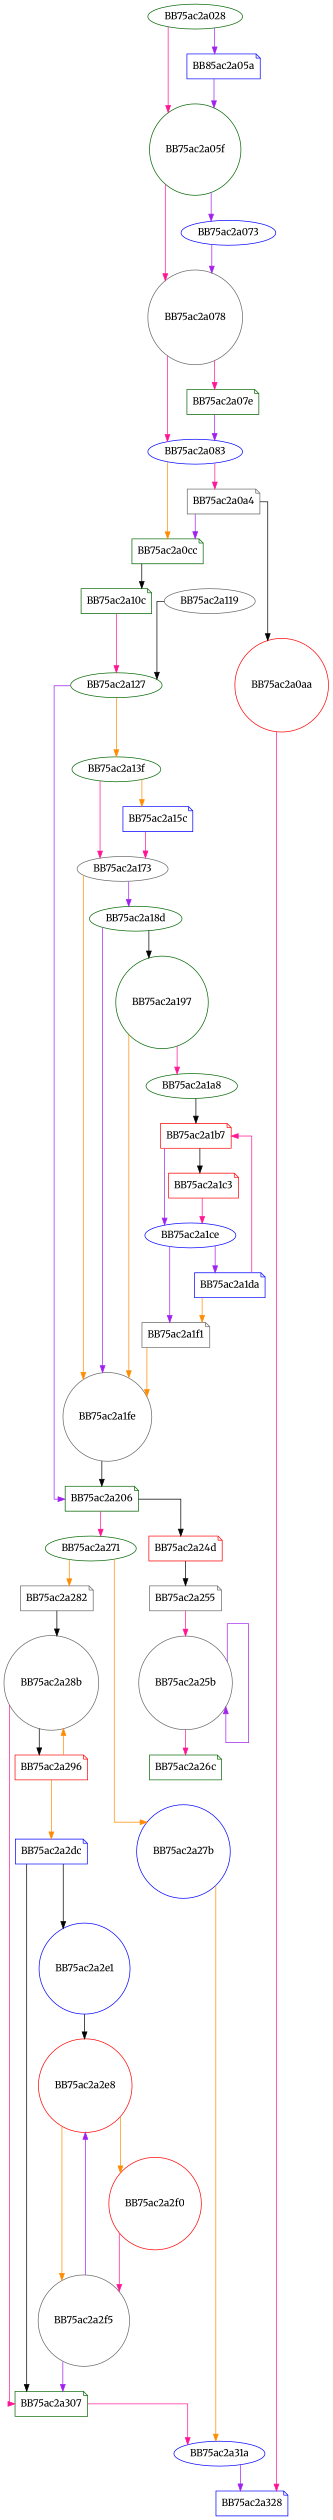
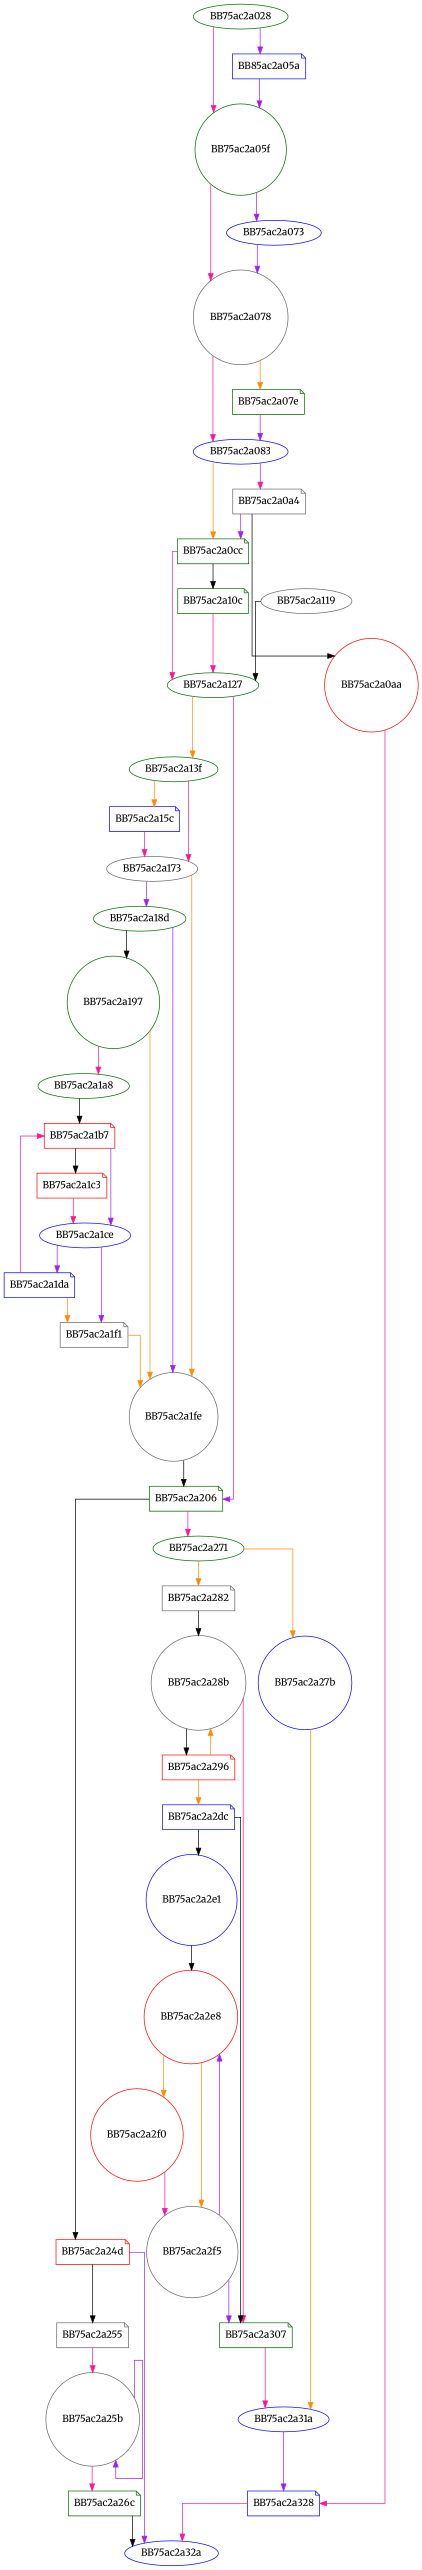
edge "BB75ac2a078" -> "BB75ac2a07e": color deeppink -> darkorange
edge "BB75ac2a0cc" -> "BB75ac2a127": added
node "BB75ac2a32a": added
